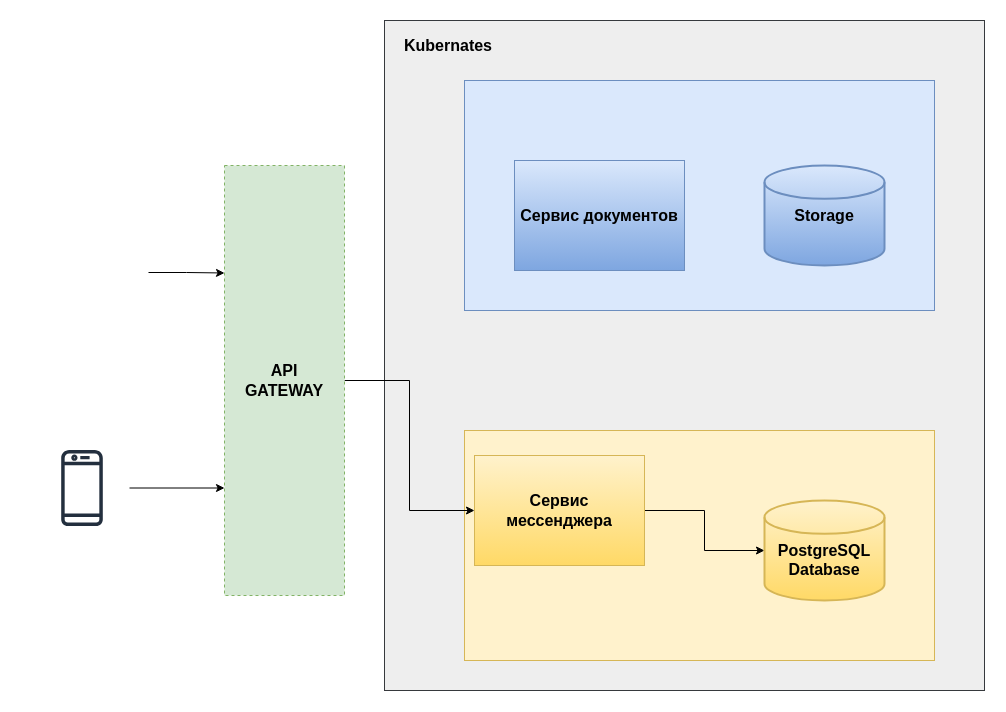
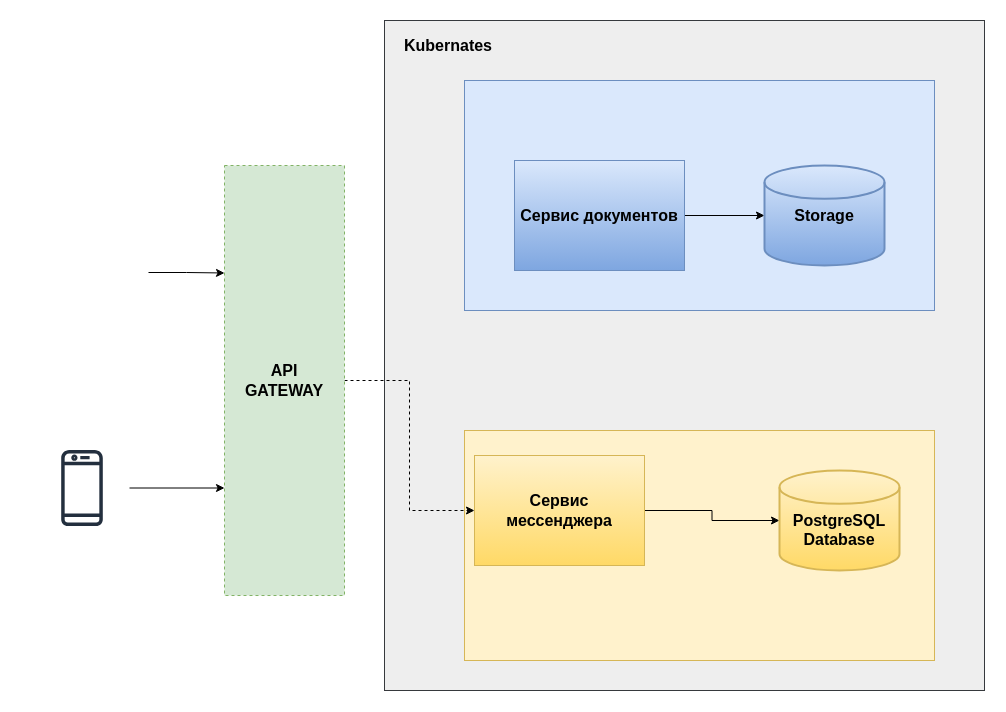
edge "Сервис документов" -> "Storage": added
edge "API GATEWAY" -> "Сервис мессенджера": style solid -> dashed
node "PostgreSQL Database": moved (825, 551) -> (840, 521)
